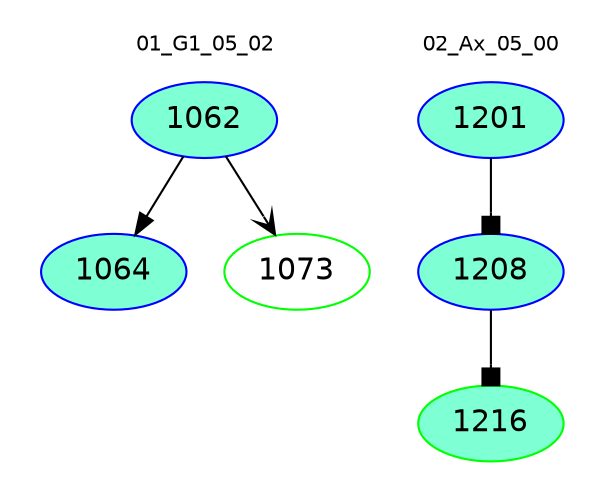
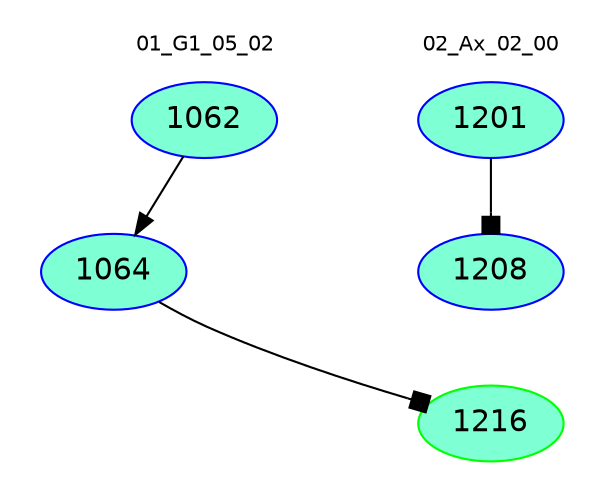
cluster "02_Ax_05_00": label "02_Ax_05_00" -> "02_Ax_02_00"
node "1073": removed
edge "1208" -> "1216": now "1064" -> "1216"
